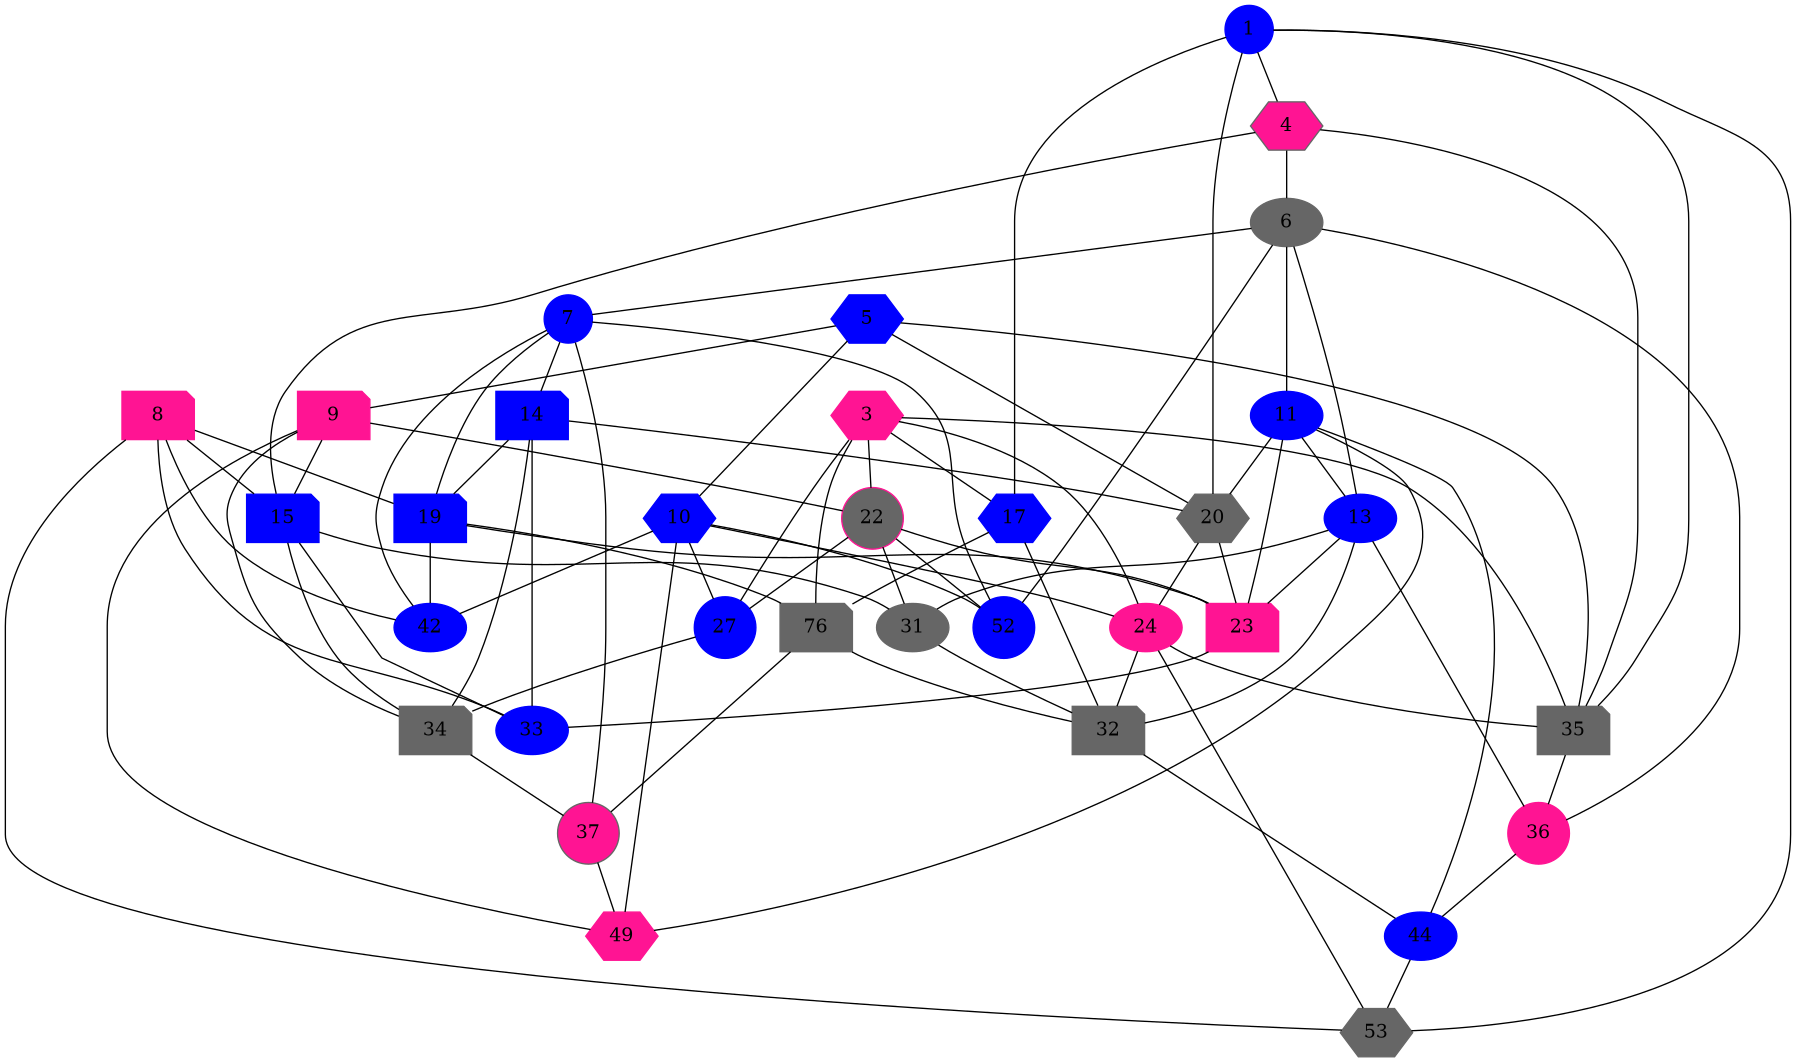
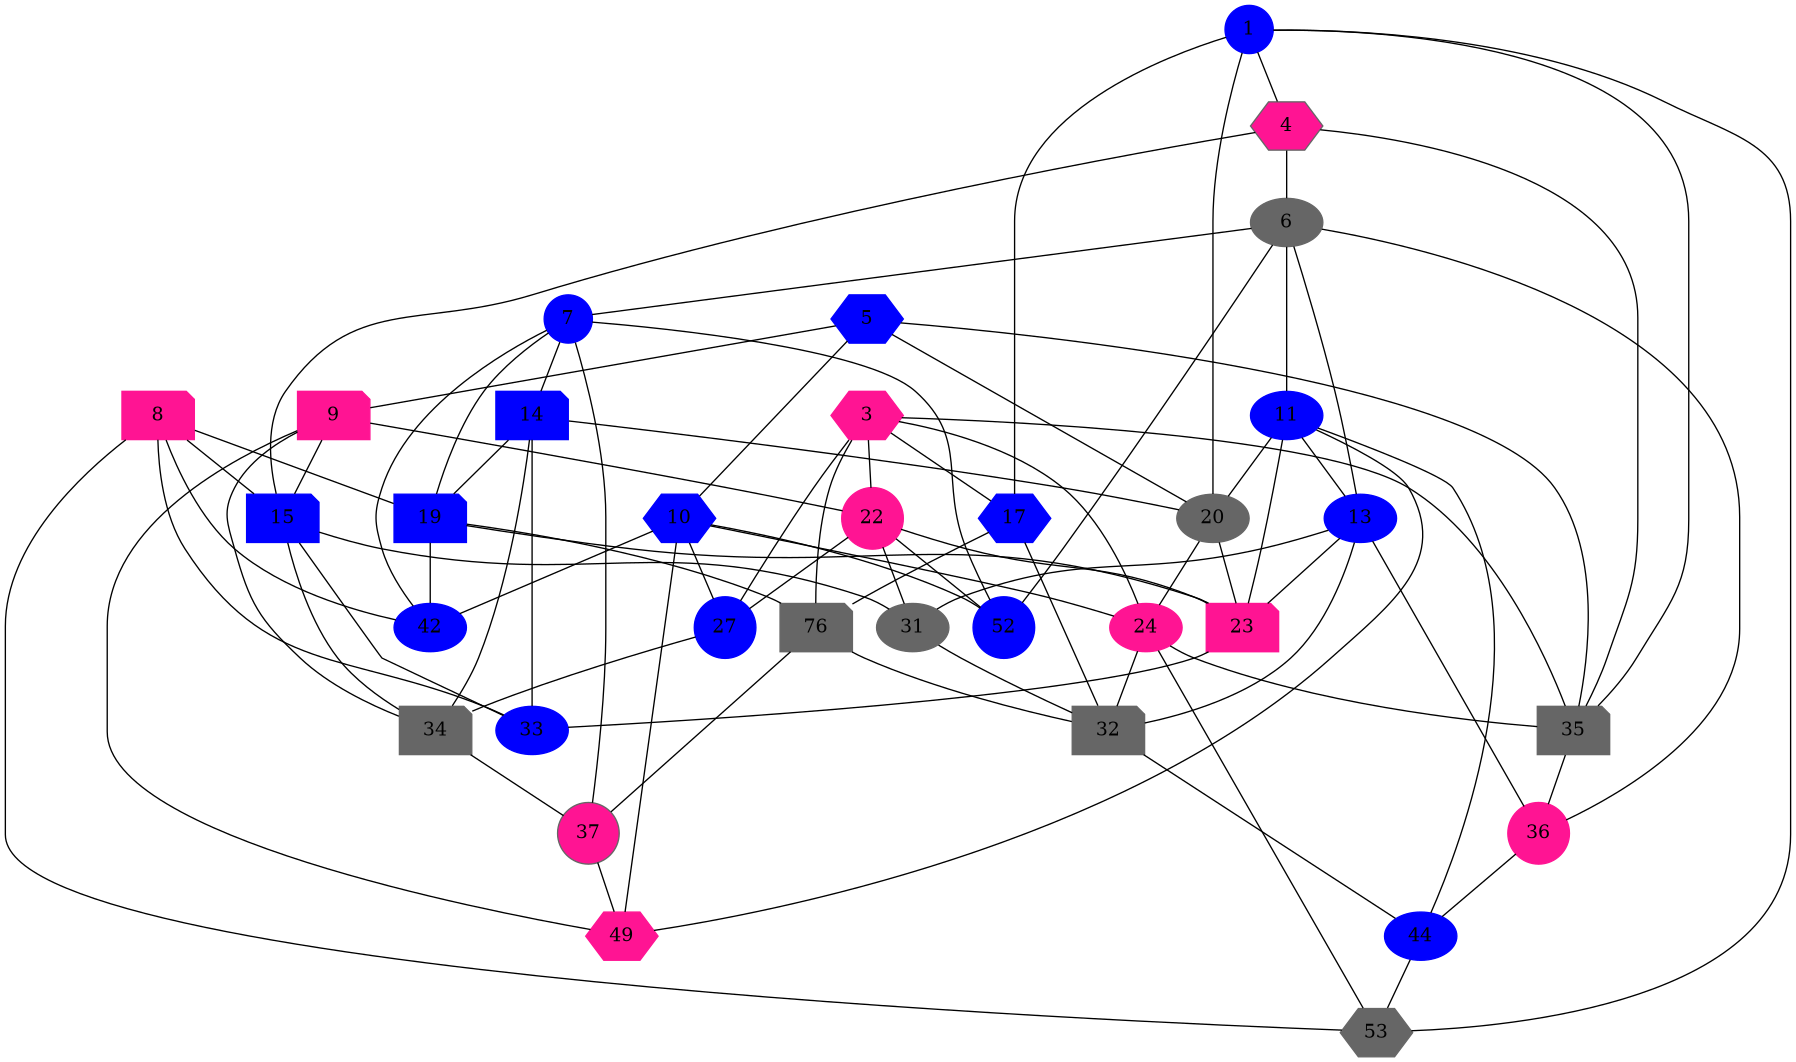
node "22": fillcolor gray40 -> deeppink
node "20": shape hexagon -> ellipse
